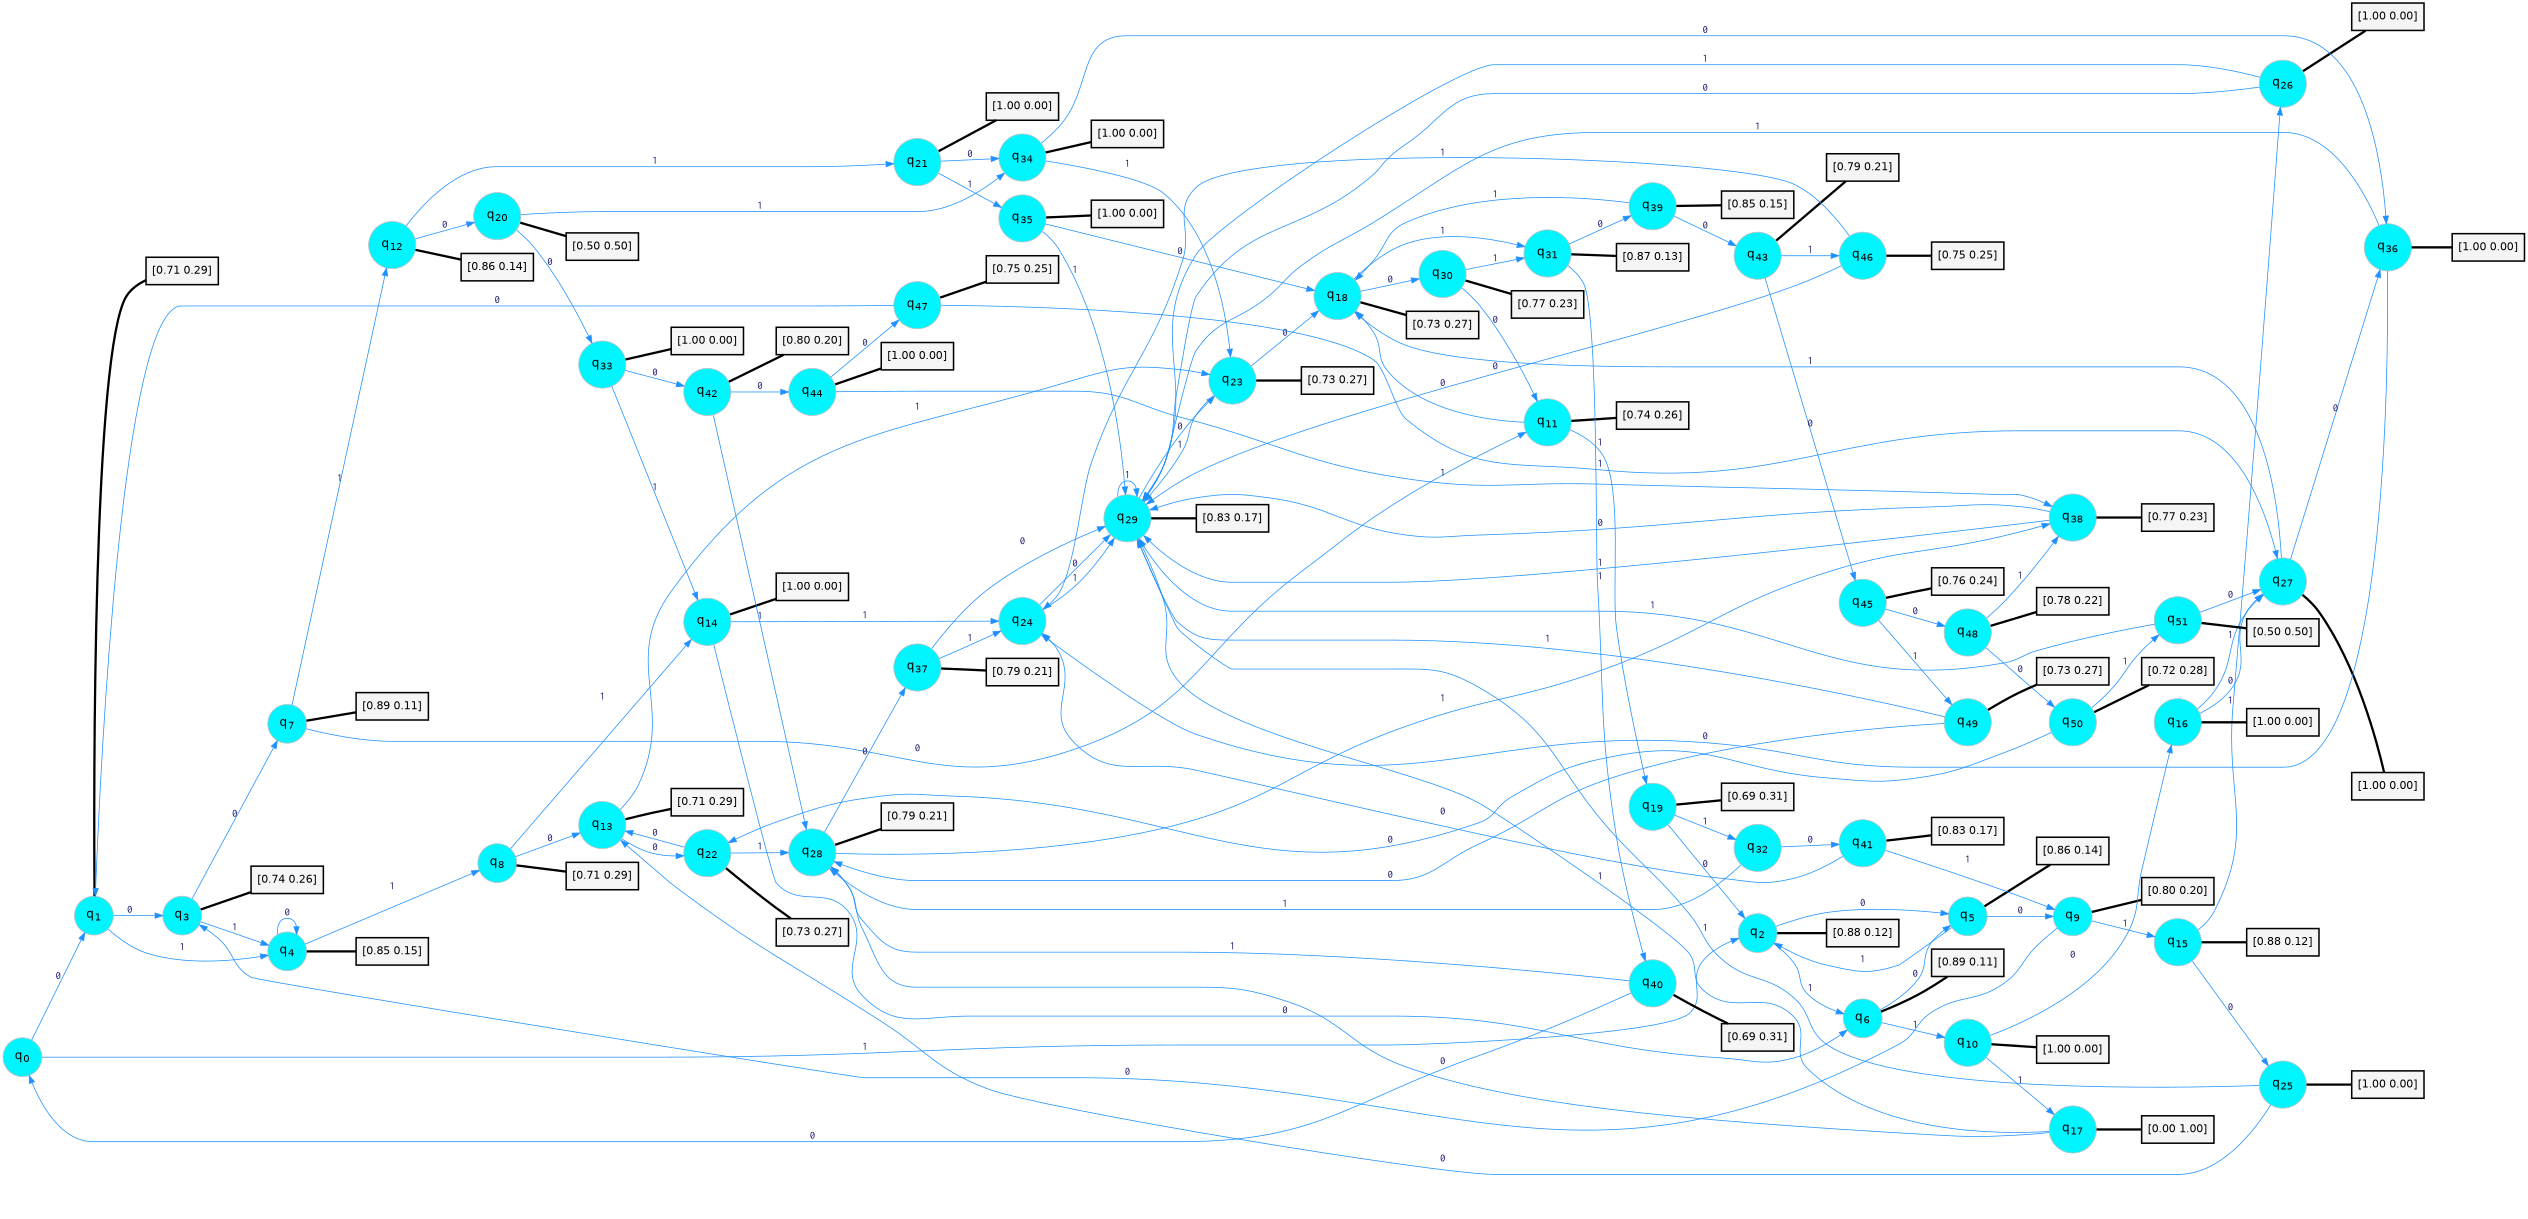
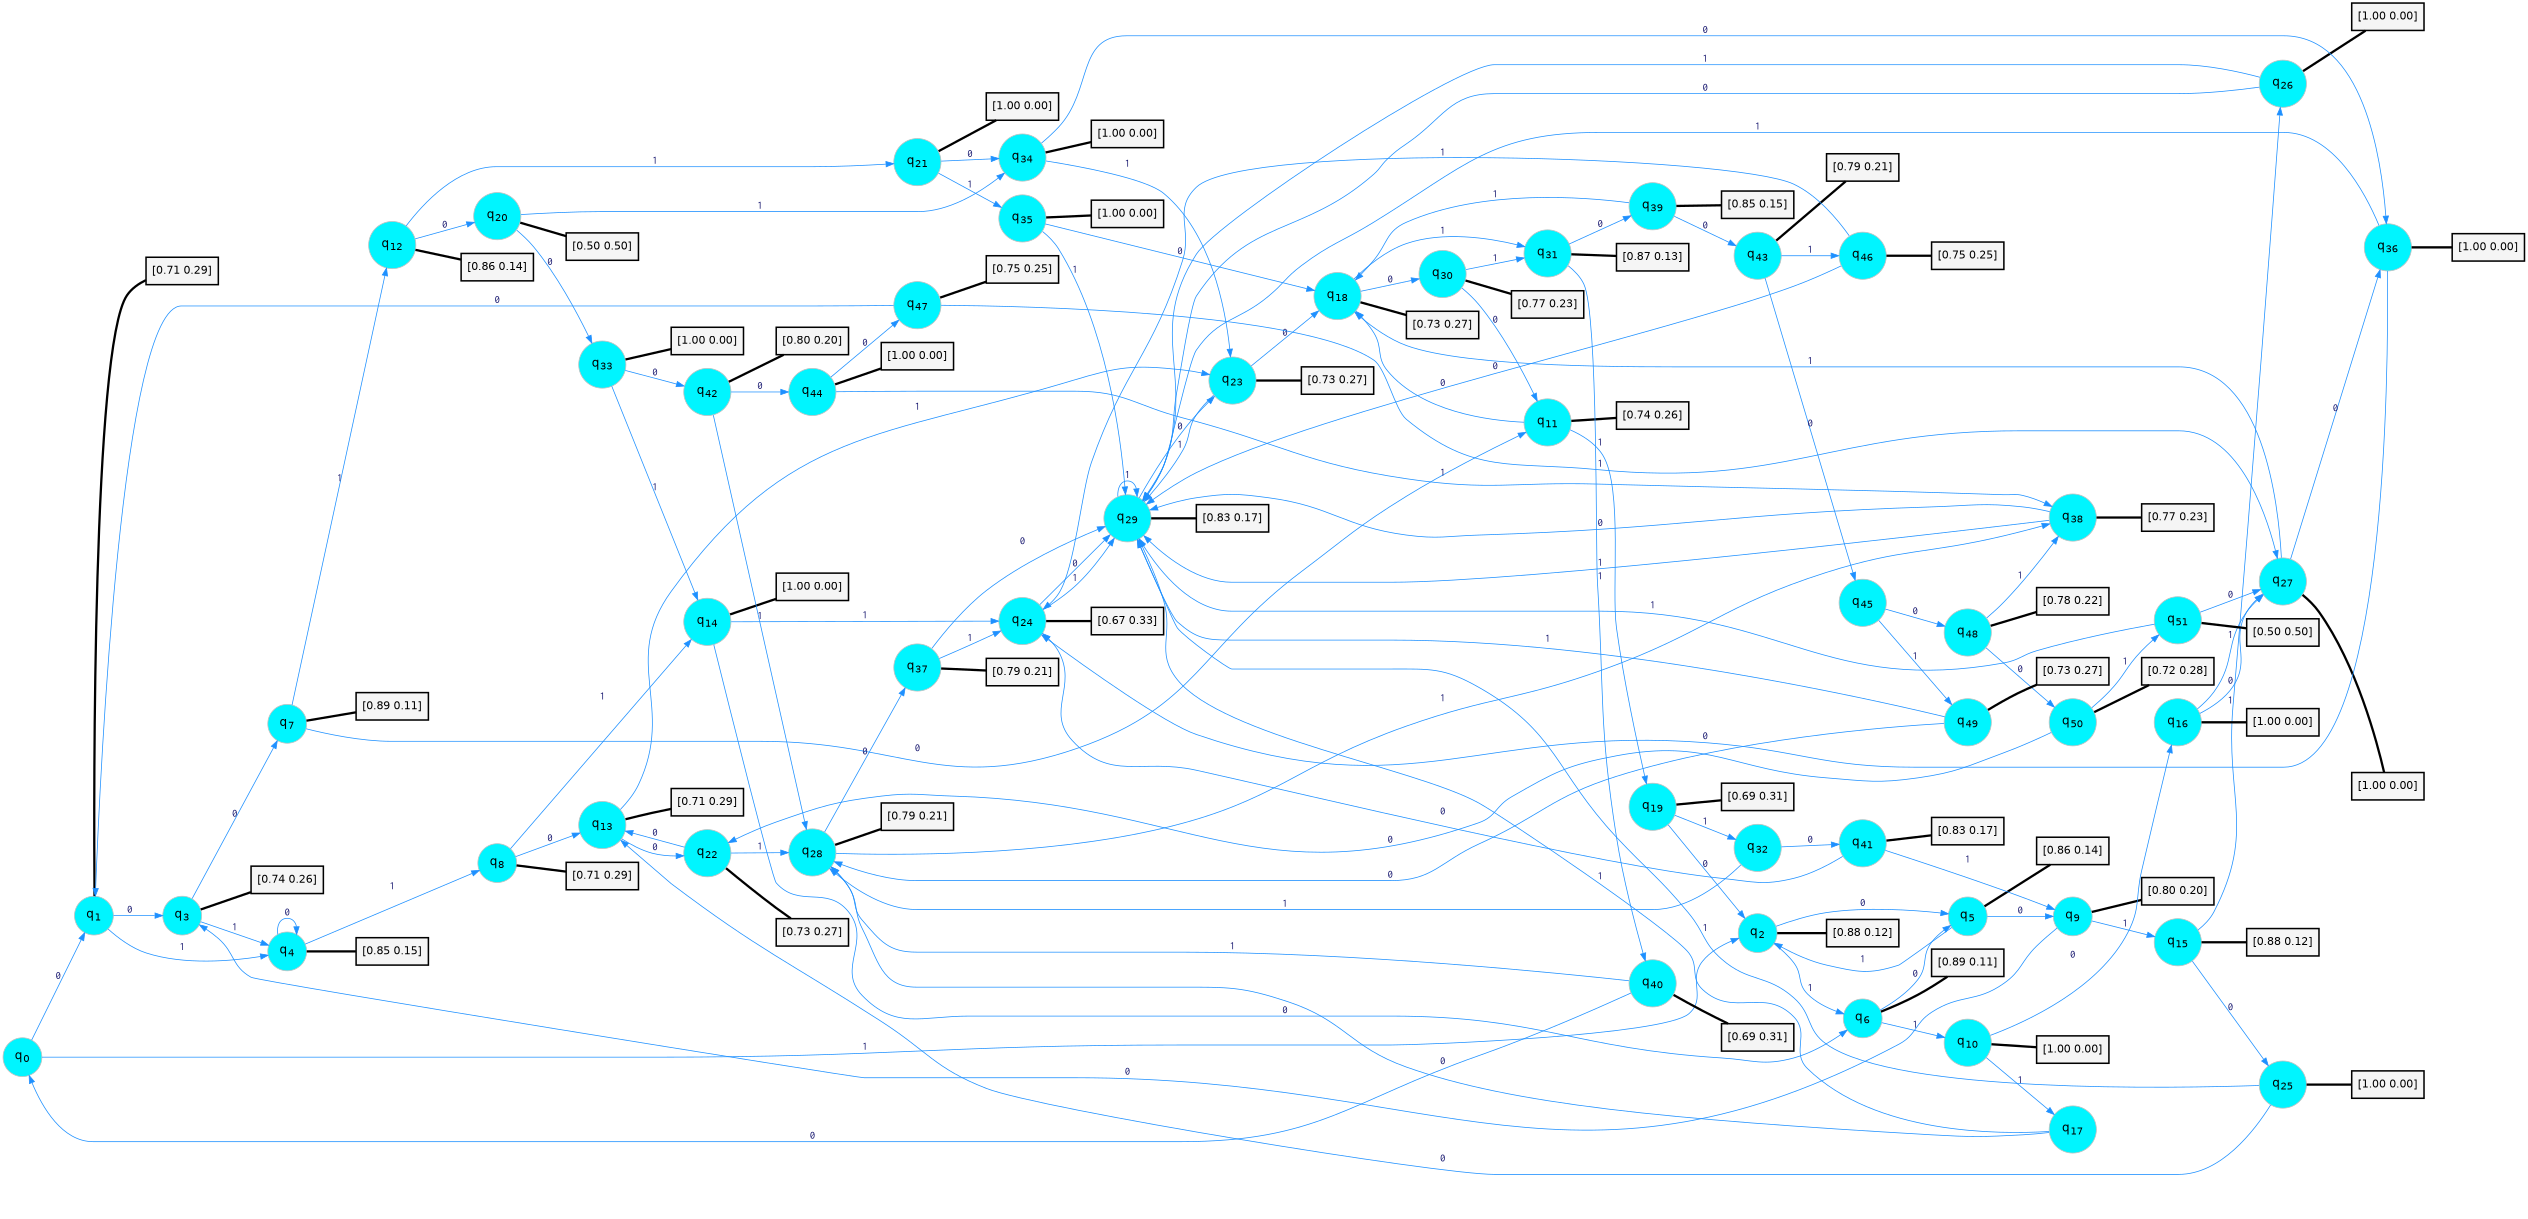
node "[0.76 0.24]": removed
node "[0.67 0.33]": added
node "[0.00 1.00]": removed
